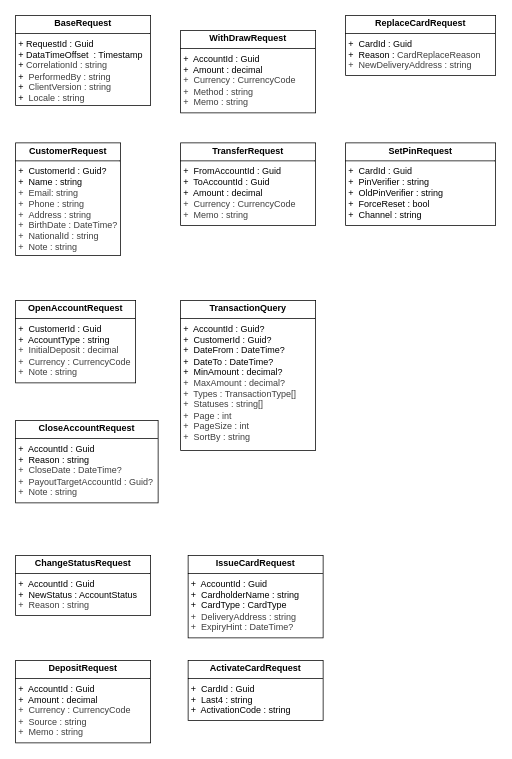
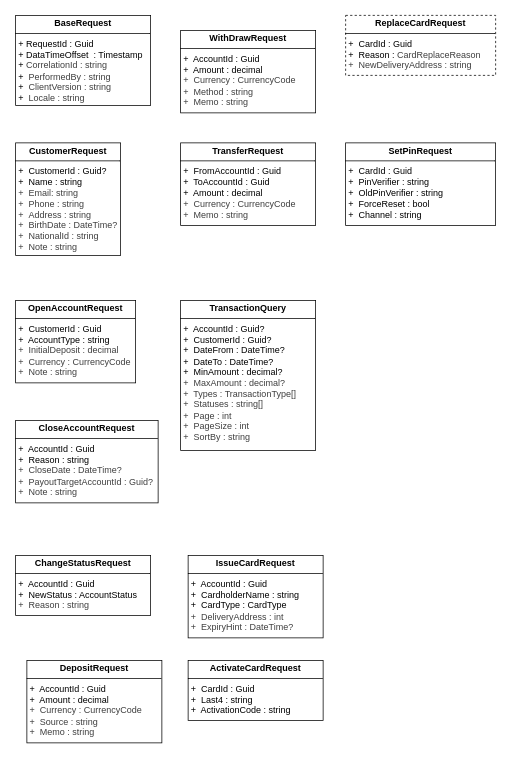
node "ReplaceCardRequest + CardId : Guid + Reason : CardReplaceReason + NewDeliveryAddress : string": style solid -> dashed
node "IssueCardRequest + AccountId : Guid + CardholderName : string + CardType : CardType + DeliveryAddress : string + ExpiryHint : DateTime?": label "IssueCardRequest + AccountId : Guid + CardholderName : string + CardType : CardType + DeliveryAddress : string + ExpiryHint : DateTime?" -> "IssueCardRequest + AccountId : Guid + CardholderName : string + CardType : CardType + DeliveryAddress : int + ExpiryHint : DateTime?"
node "DepositRequest + AccountId : Guid + Amount : decimal + Currency : CurrencyCode + Source : string + Memo : string": moved (83, 702) -> (94, 702)
